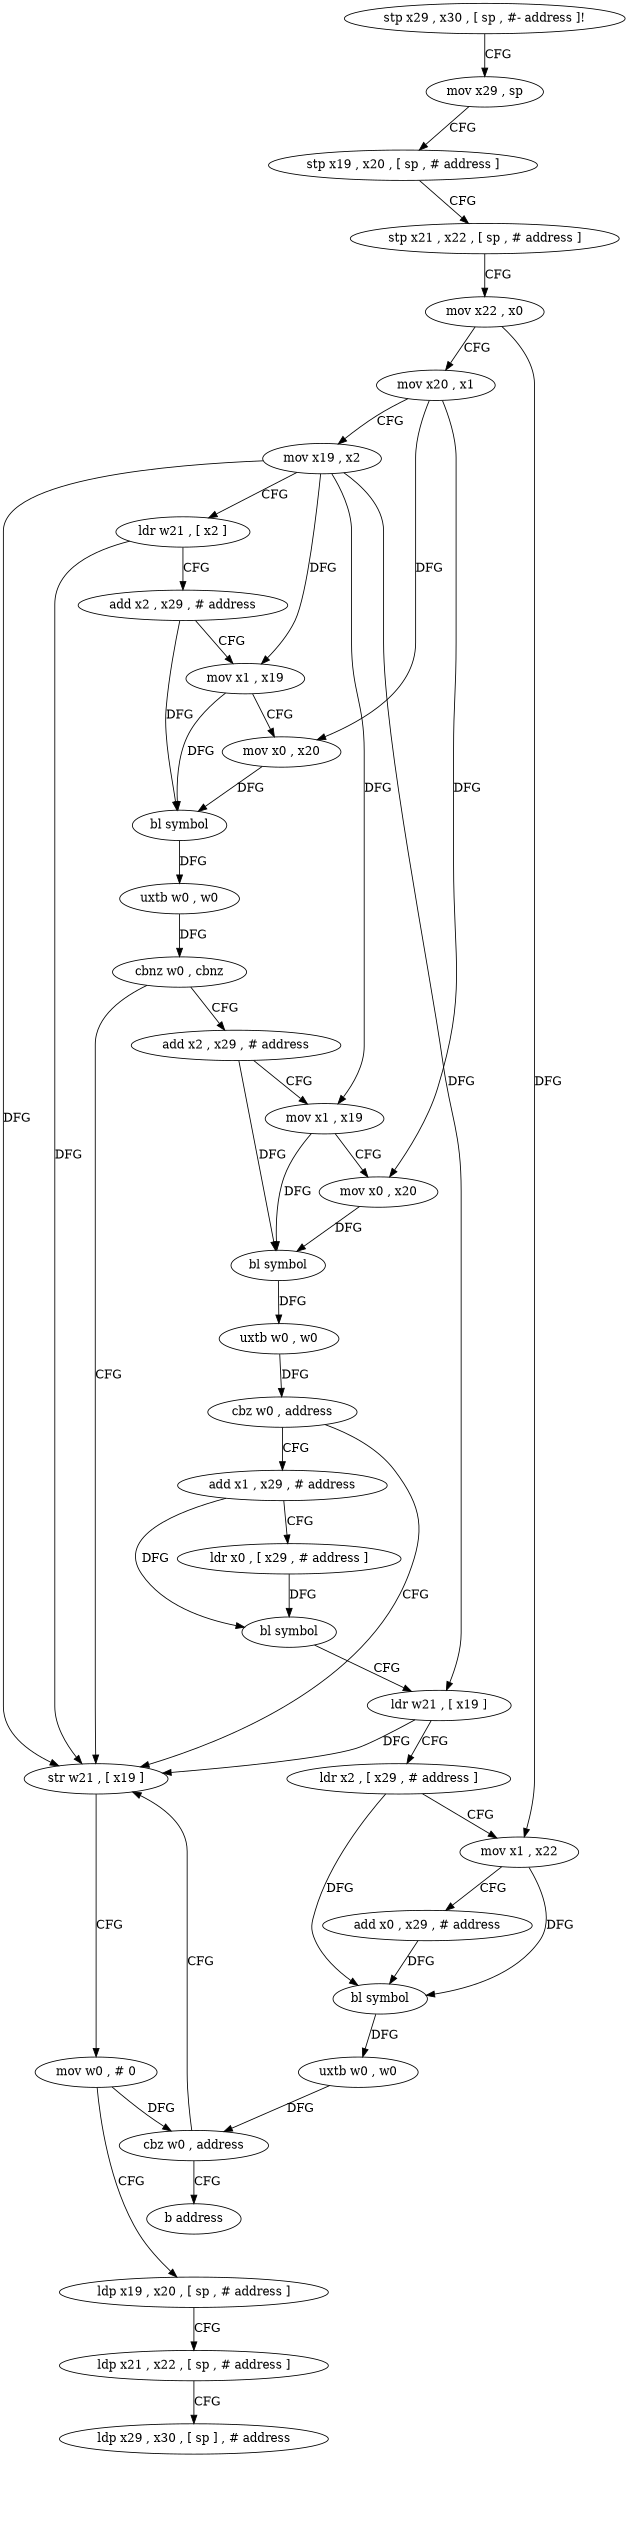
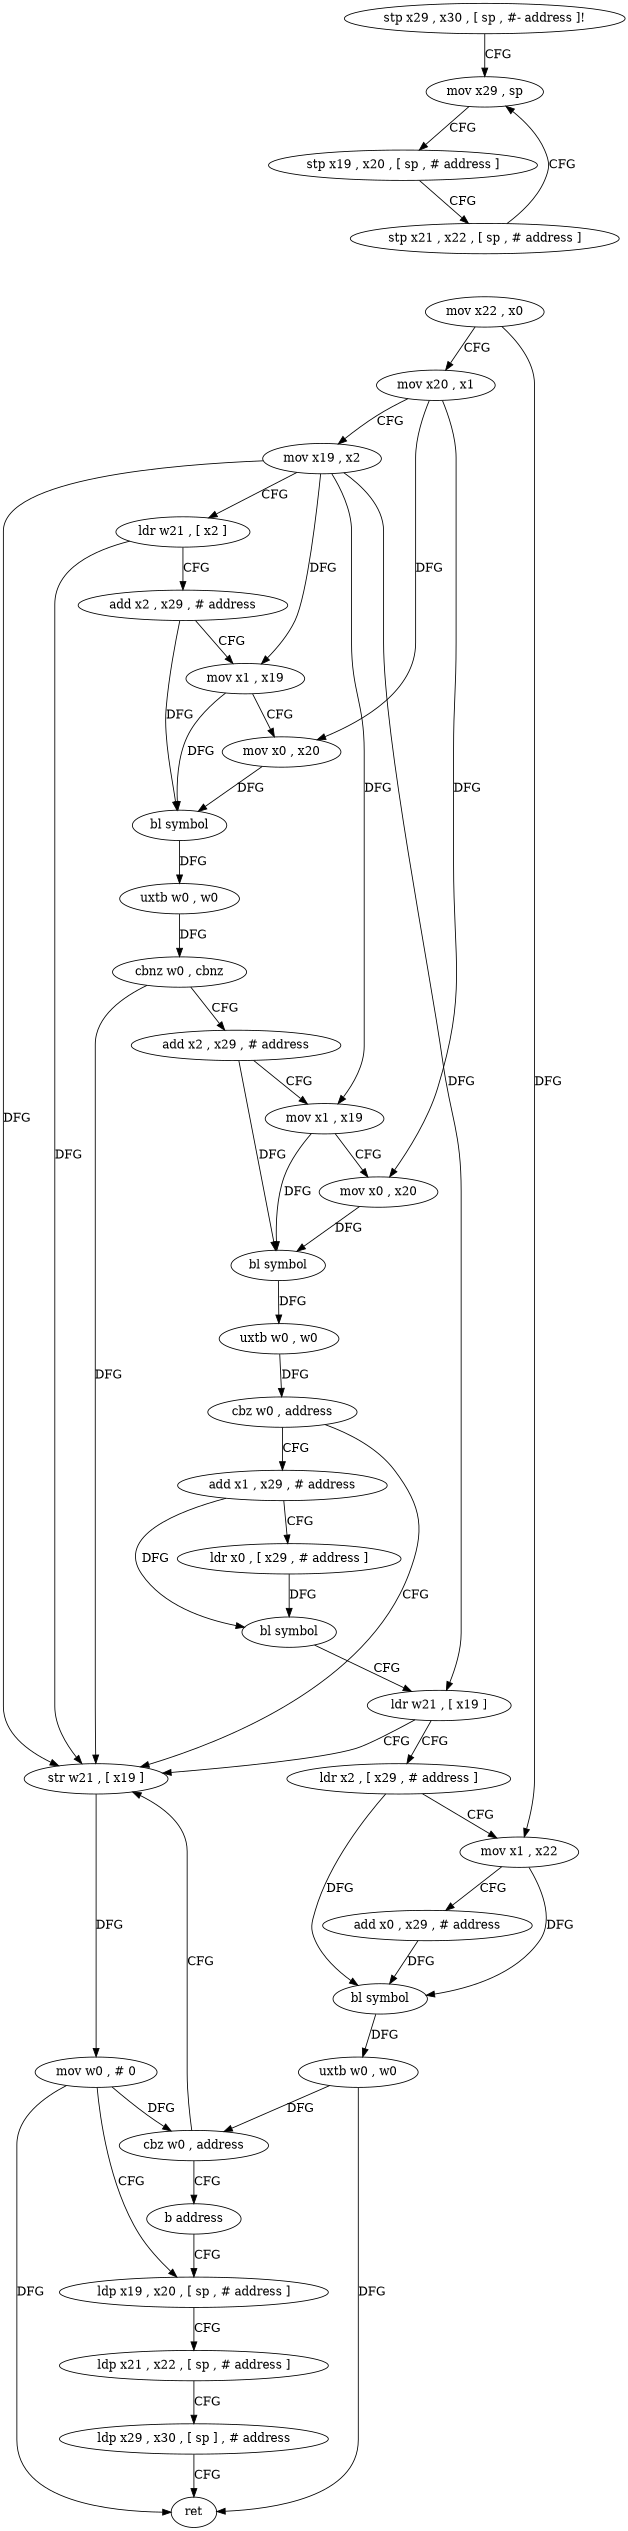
edge "stp x21 , x22 , [ sp , # address ]" -> "mov x22 , x0": now "stp x21 , x22 , [ sp , # address ]" -> "mov x29 , sp"
edge "cbnz w0 , cbnz" -> "str w21 , [ x19 ]": label "CFG" -> "DFG"
edge "ldr w21 , [ x19 ]" -> "str w21 , [ x19 ]": label "DFG" -> "CFG"
edge "str w21 , [ x19 ]" -> "mov w0 , # 0": label "CFG" -> "DFG"
edge "b address" -> "ldp x19 , x20 , [ sp , # address ]": added, label "CFG"
node "ret": added
